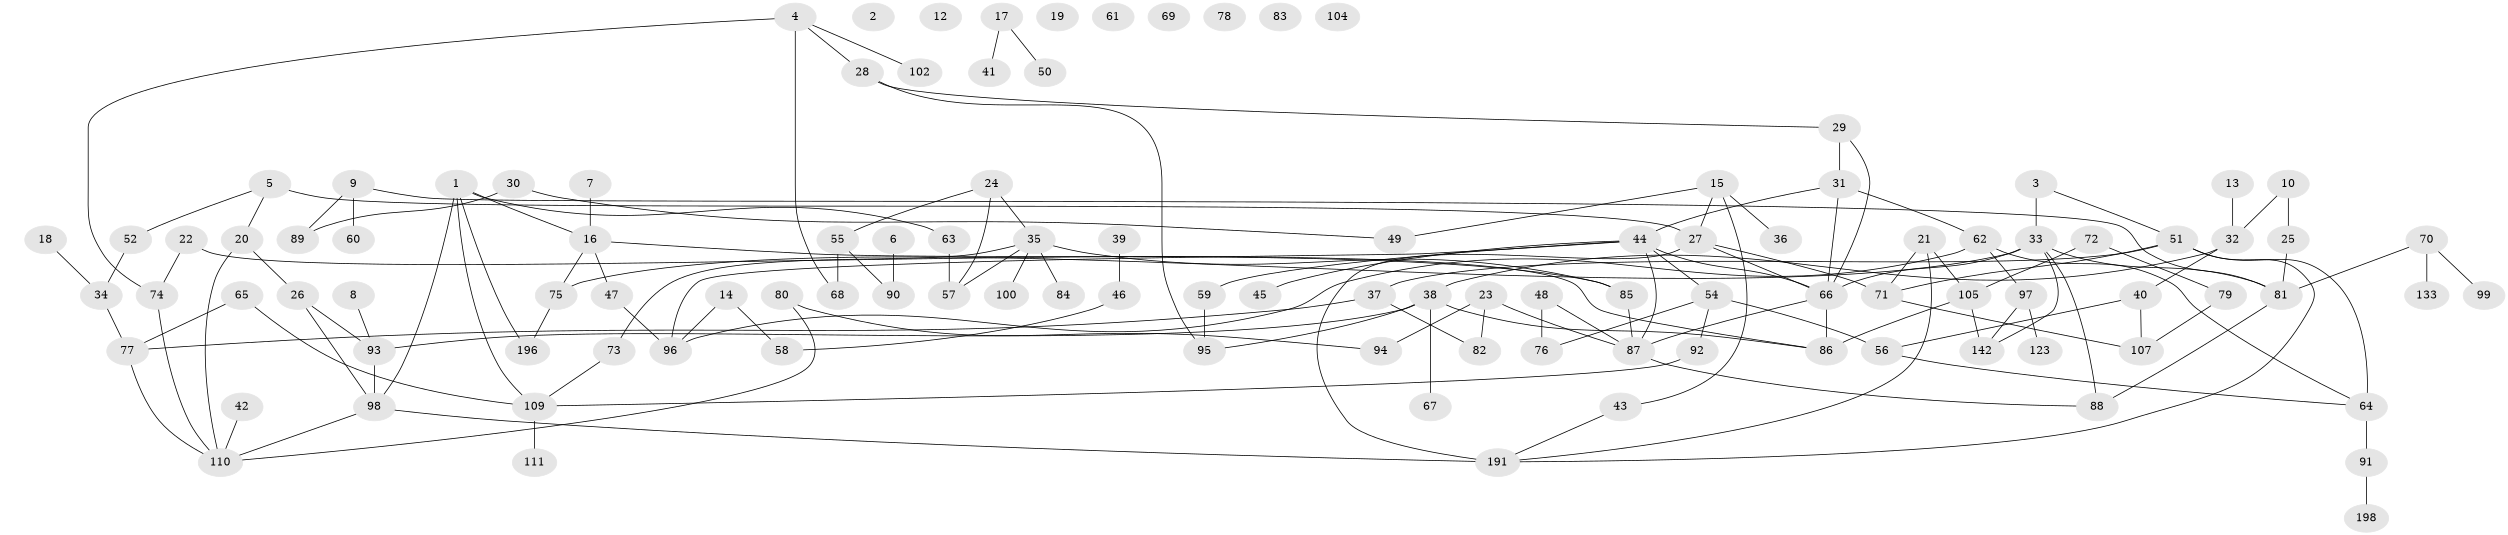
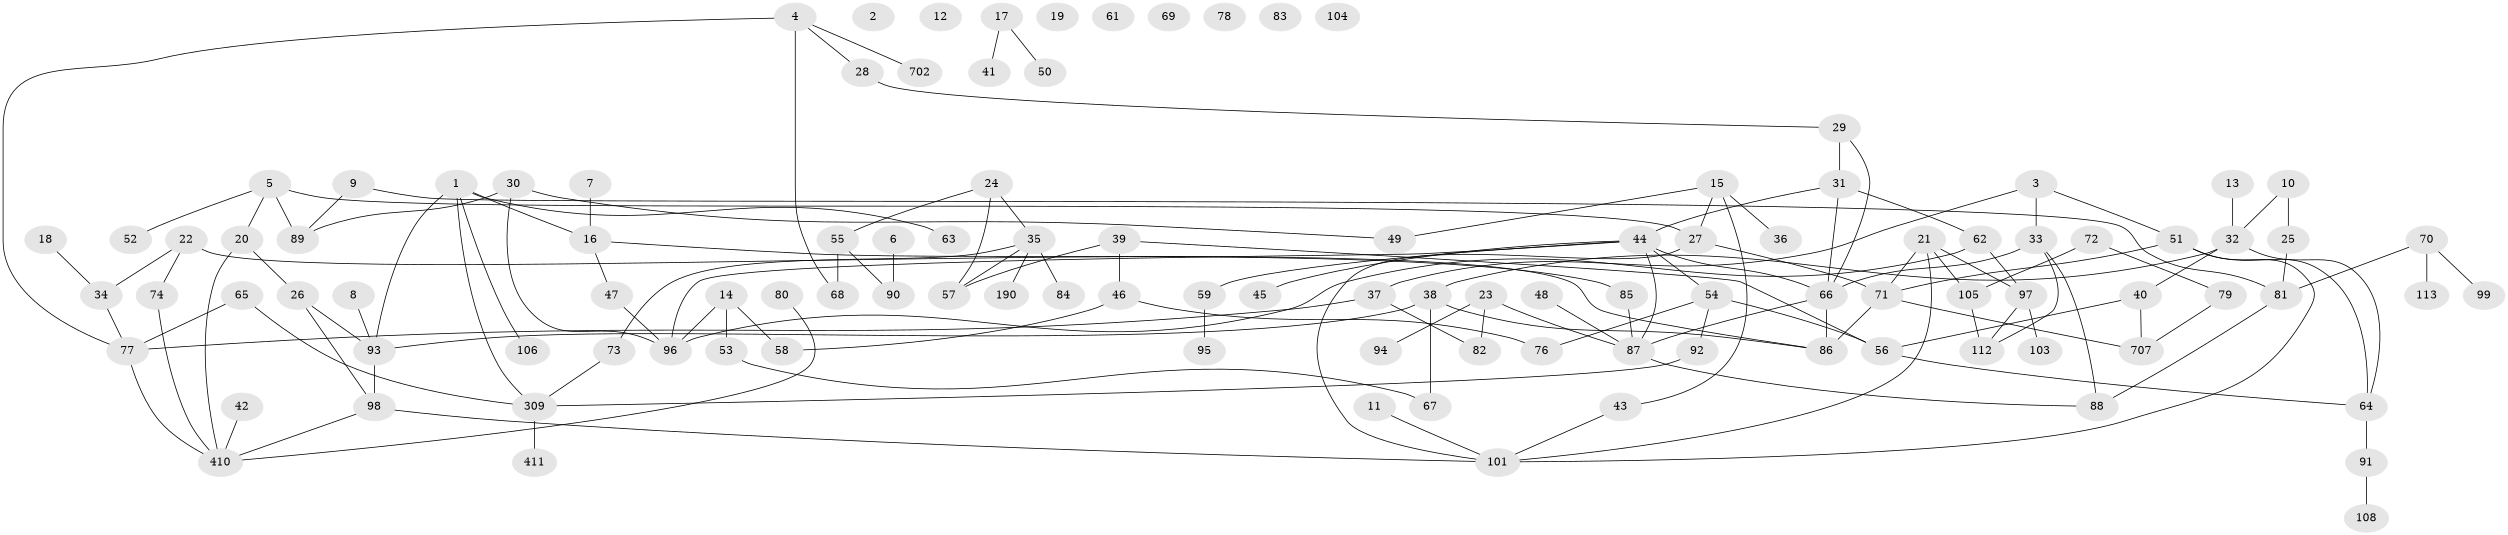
edge "4" -- "74": now "4" -- "77"
node "102": label "102" -> "702"
edge "28" -- "95": removed
edge "5" -- "89": added
node "60": removed
edge "35" -- "85": removed
edge "51" -- "37": now "3" -- "37"
edge "52" -- "34": now "22" -- "34"
edge "39" -- "56": added
edge "63" -- "57": now "39" -- "57"
edge "27" -- "66": removed
edge "21" -- "97": added
edge "33" -- "81": removed
edge "62" -- "64": now "32" -- "64"
node "75": removed
node "100": label "100" -> "190"
node "133": label "133" -> "113"
edge "1" -- "98": now "1" -- "93"
edge "30" -- "96": added
edge "105" -- "86": now "71" -- "86"
edge "48" -- "76": now "46" -- "76"
edge "38" -- "95": removed
edge "80" -- "94": removed
node "196": label "196" -> "106"
node "53": added
node "142": label "142" -> "112"
node "123": label "123" -> "103"
node "107": label "107" -> "707"
node "109": label "109" -> "309"
node "11": added
node "110": label "110" -> "410"
node "111": label "111" -> "411"
node "191": label "191" -> "101"
node "198": label "198" -> "108"
